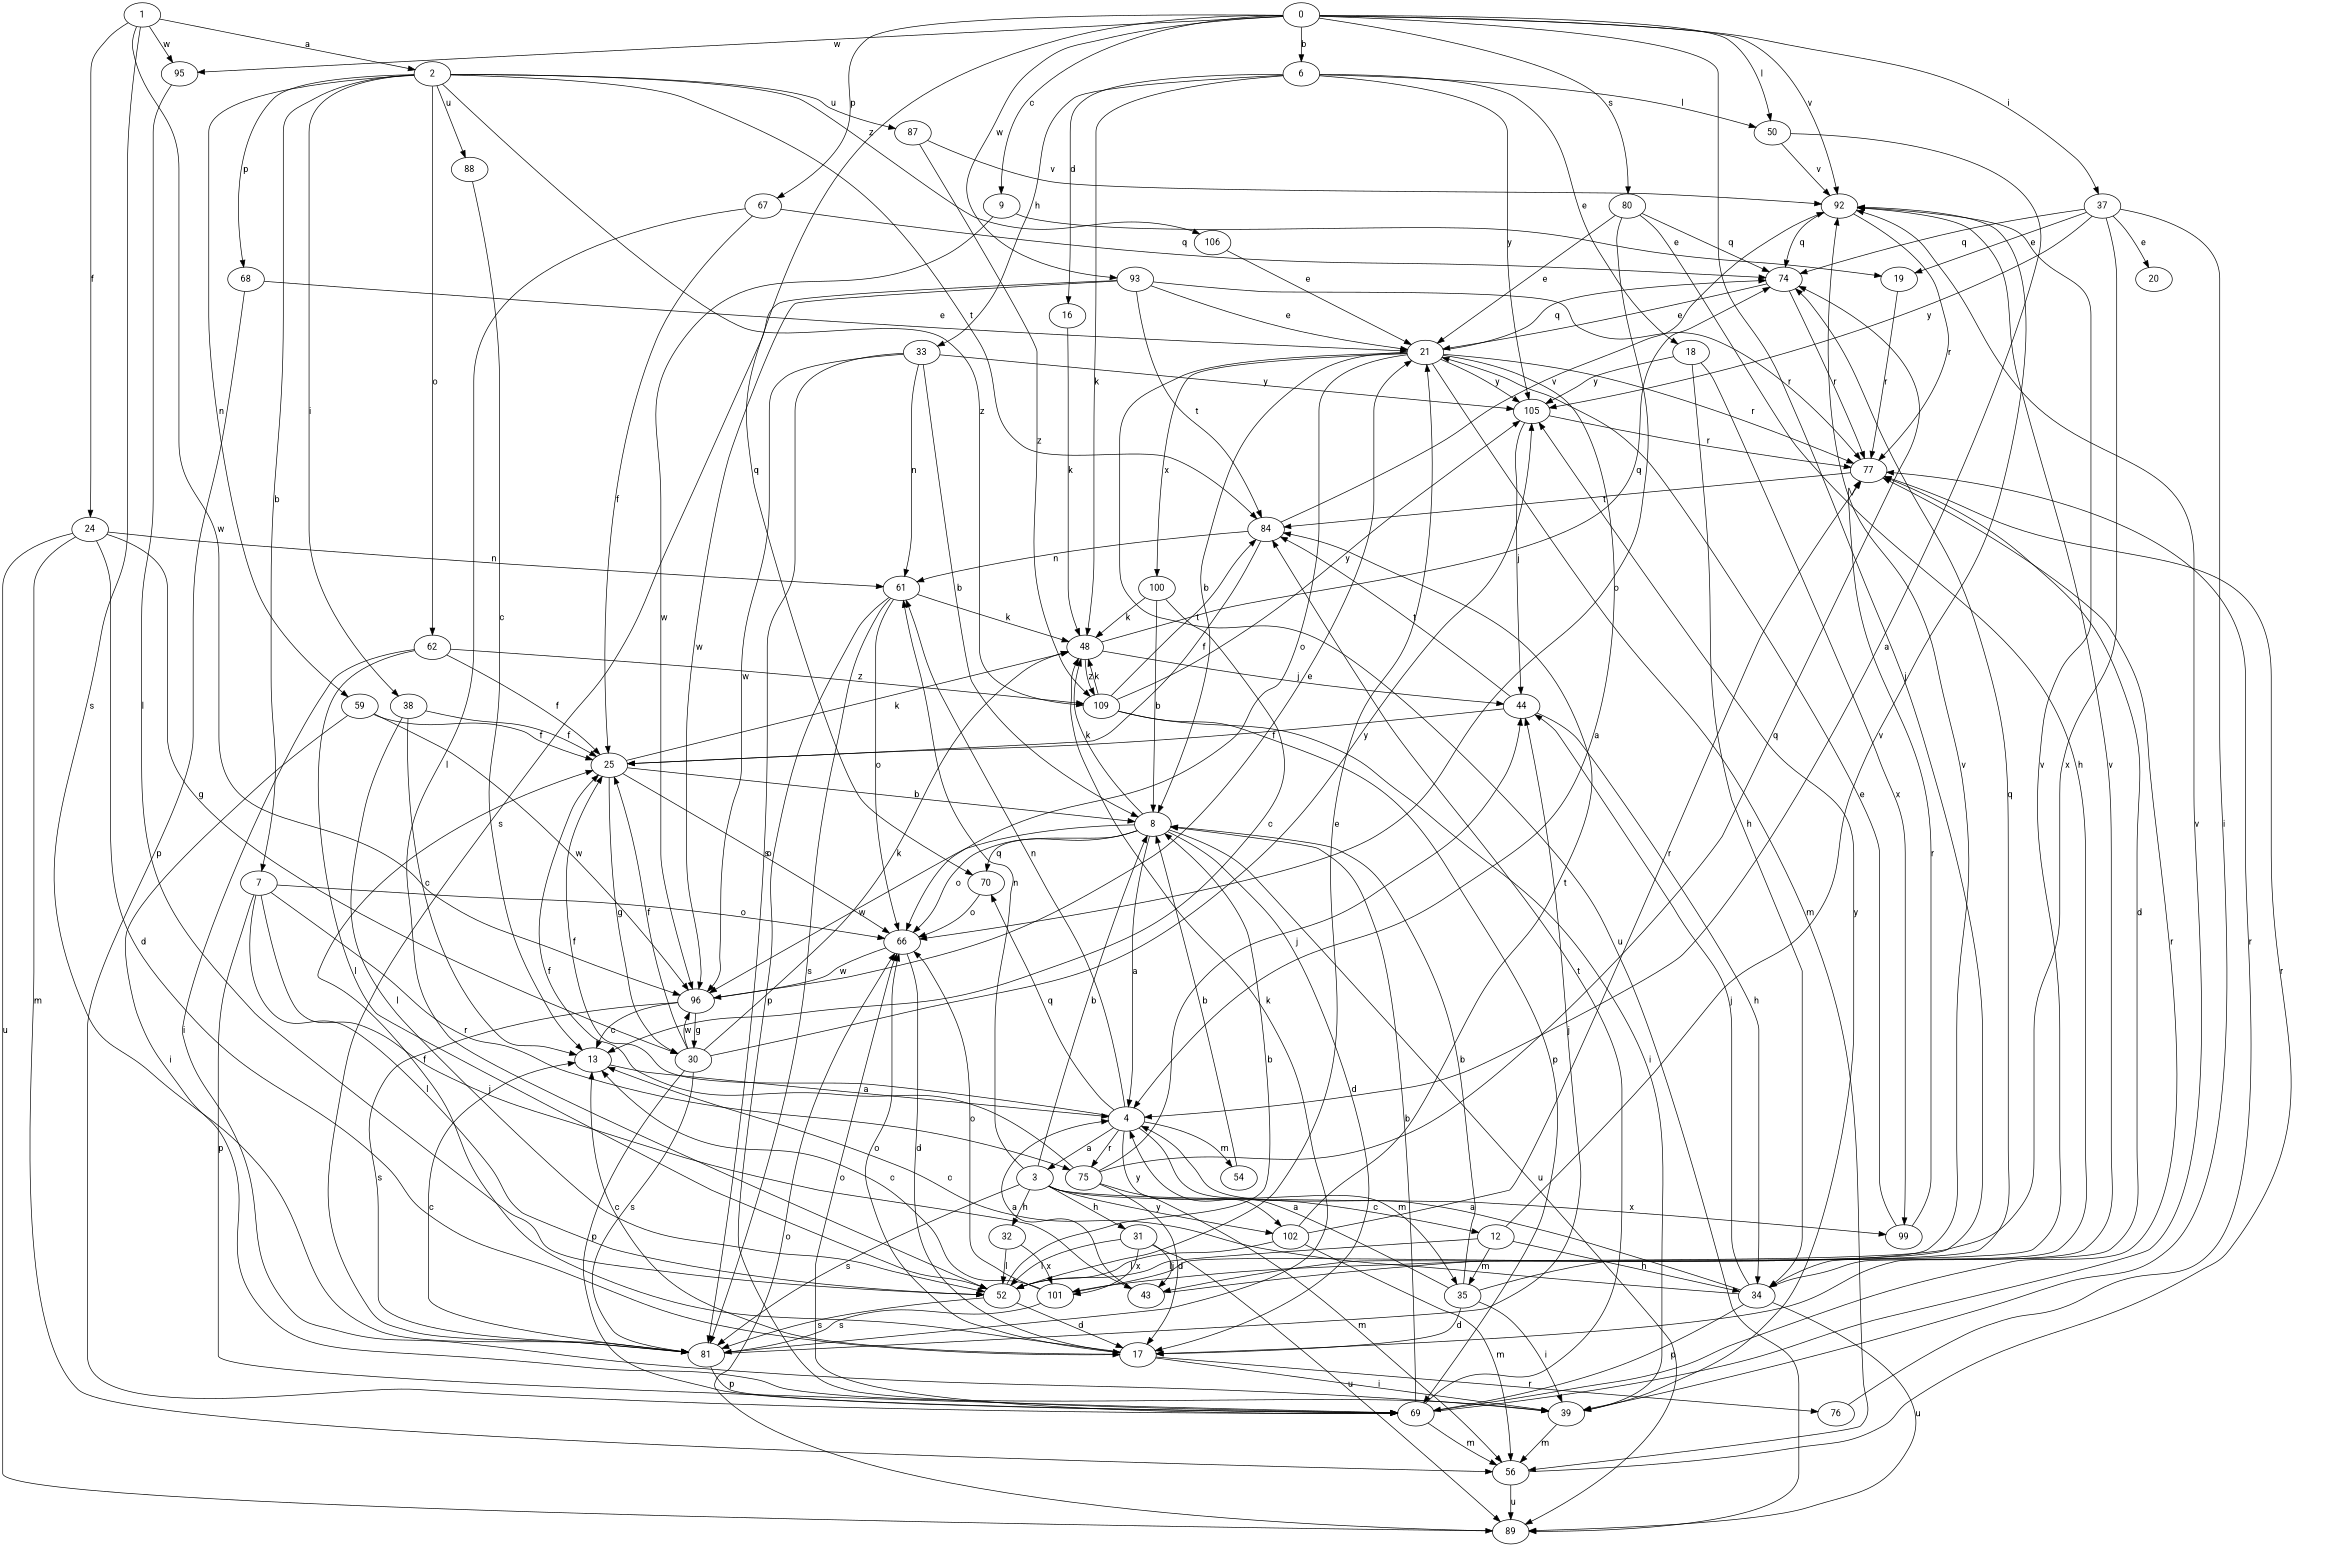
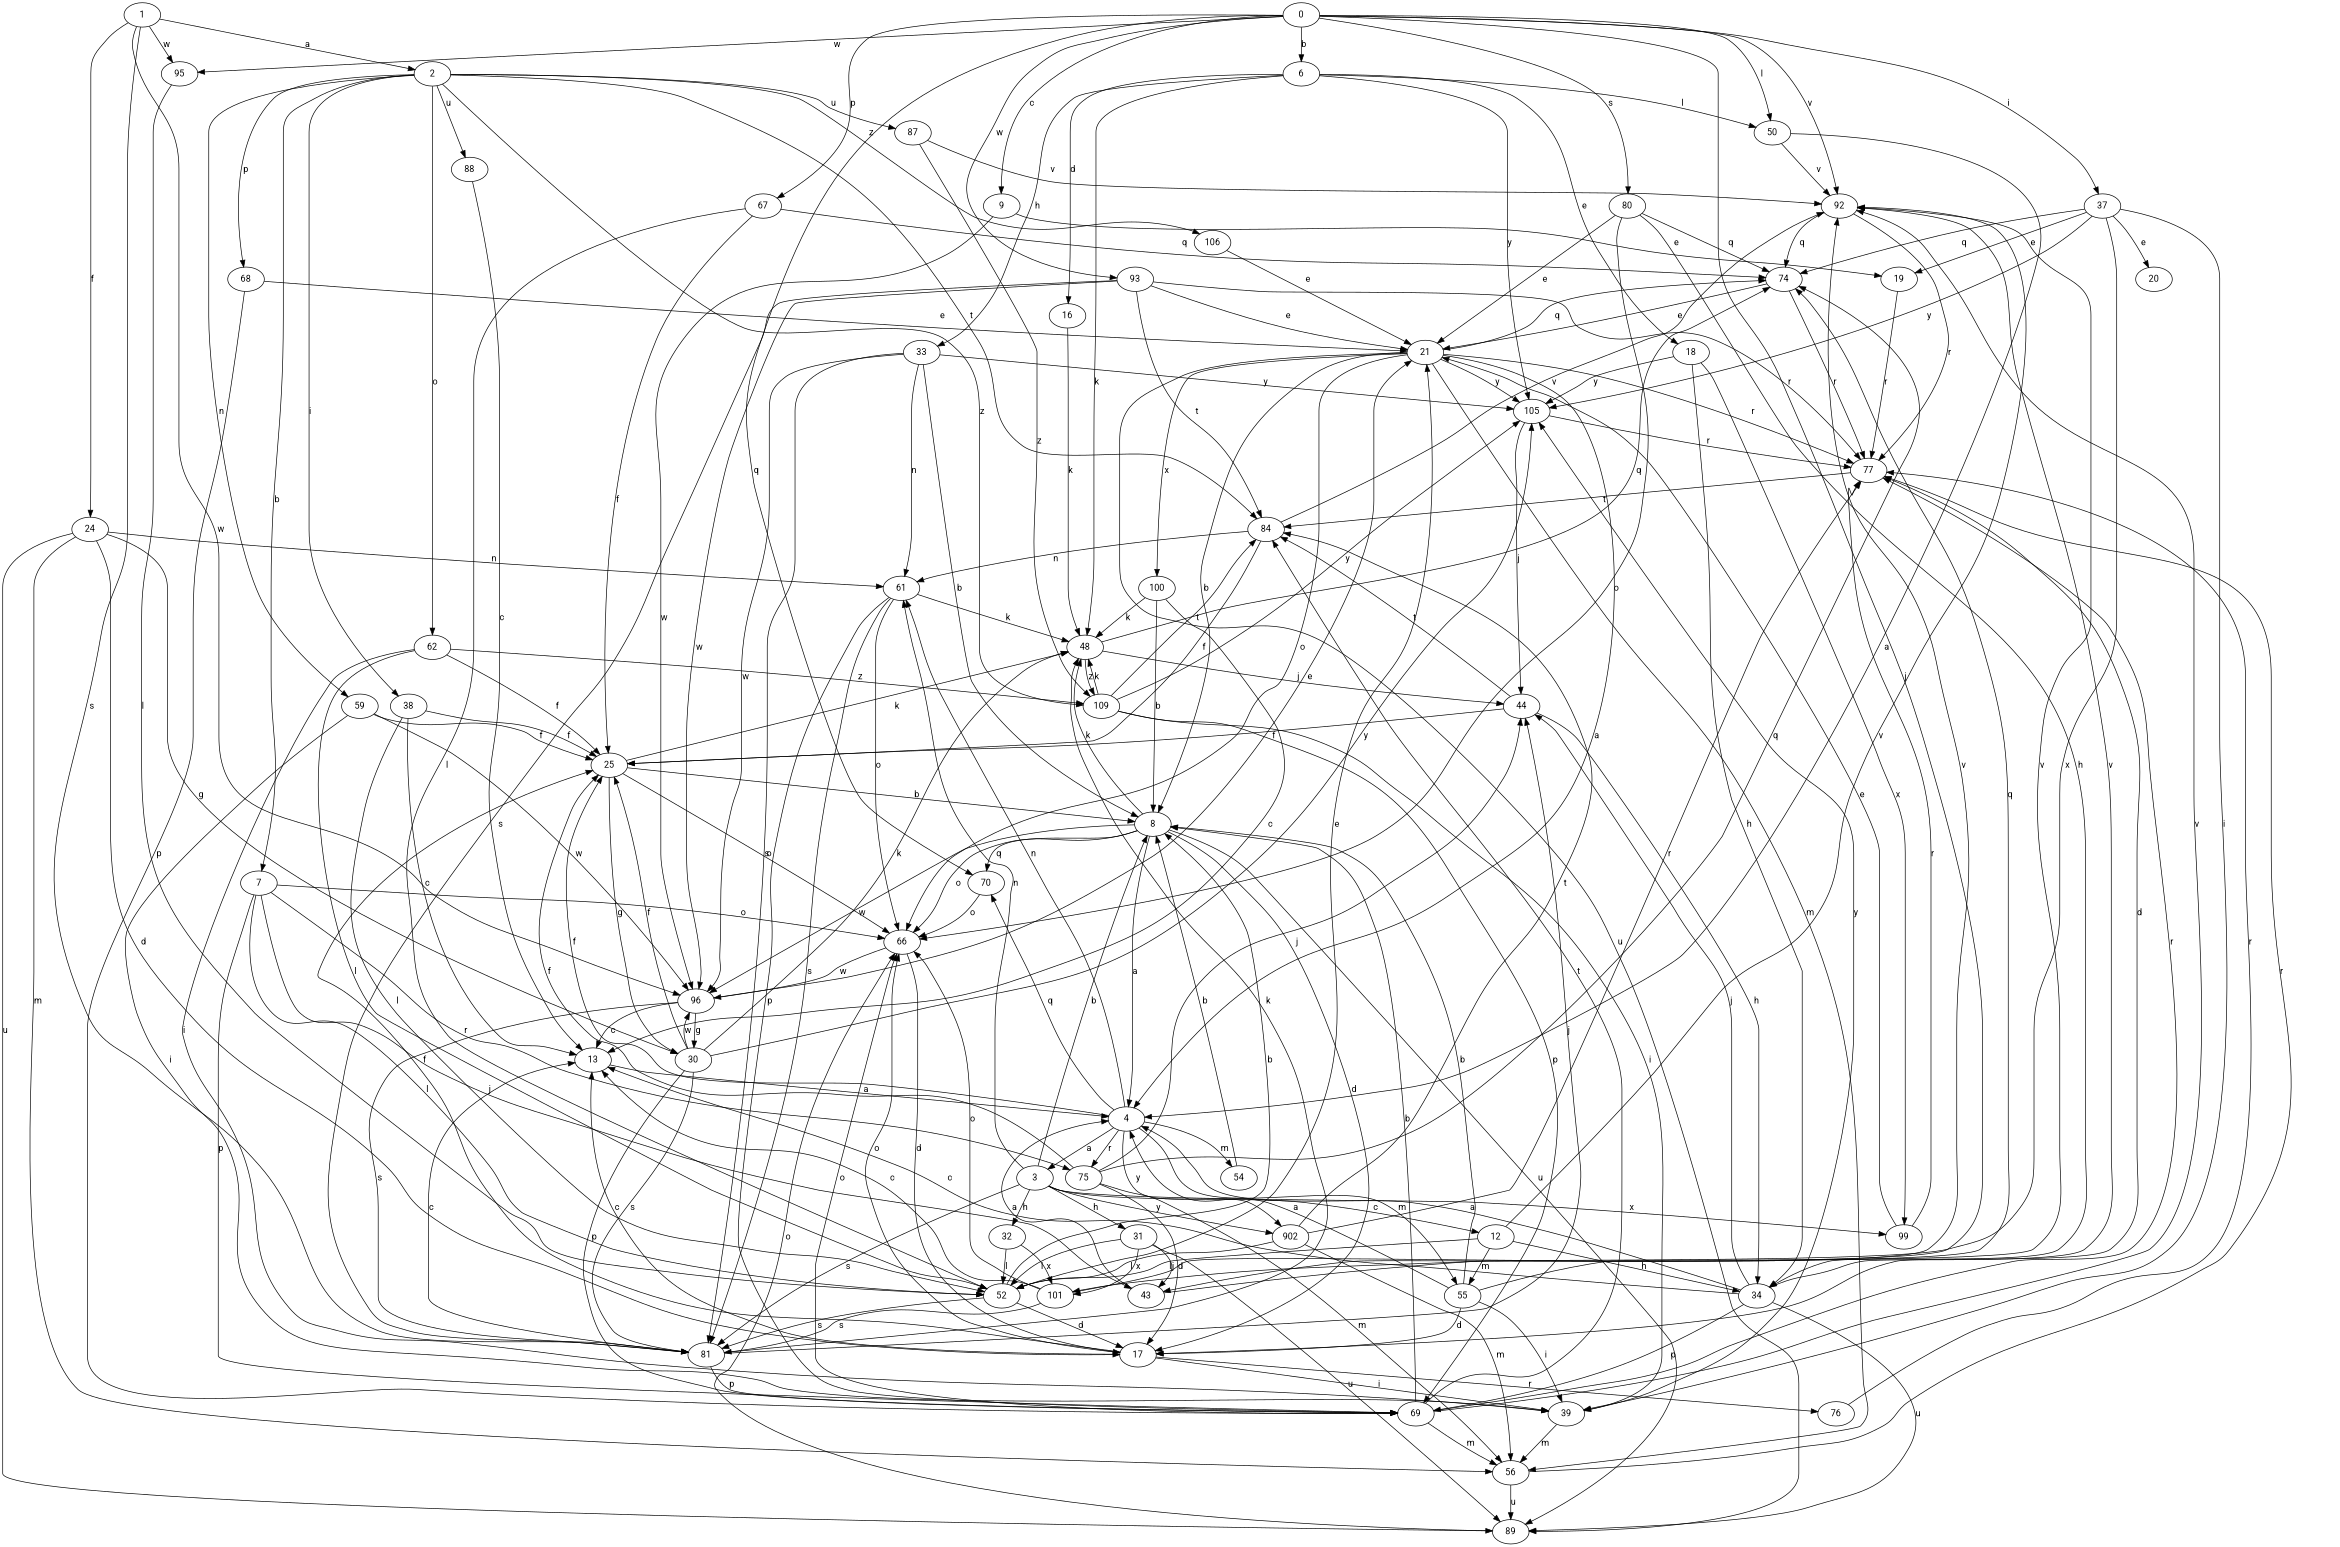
node "102": label "102" -> "902"
node "35": label "35" -> "55"
